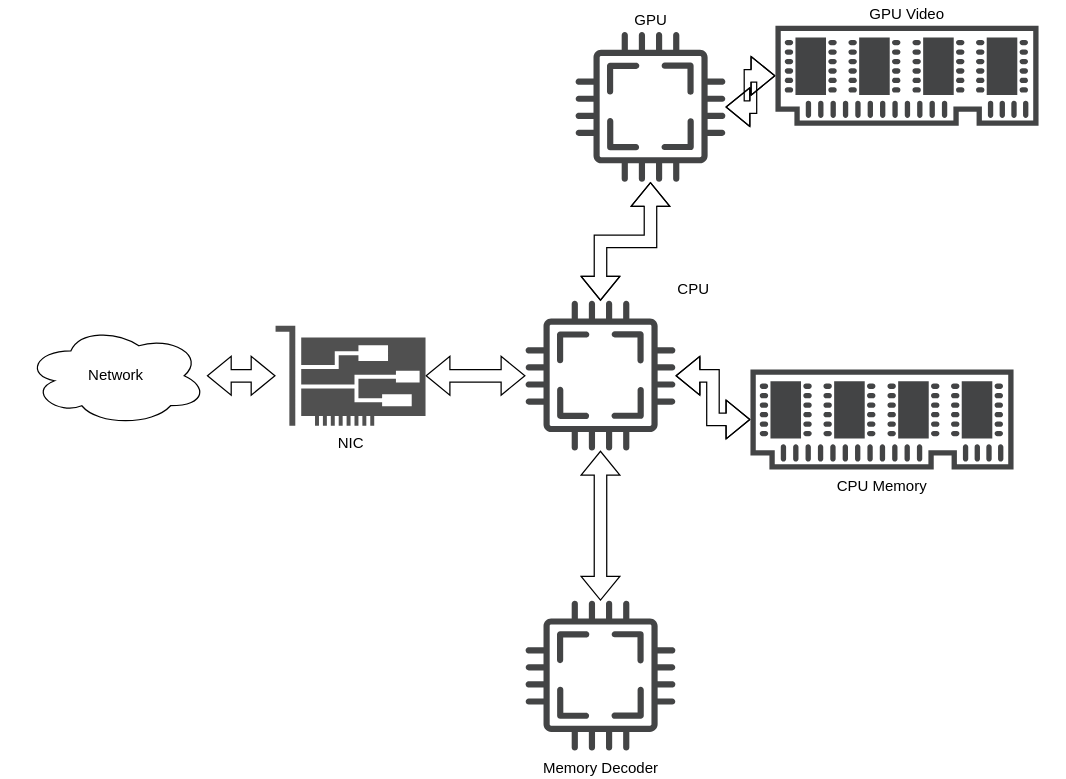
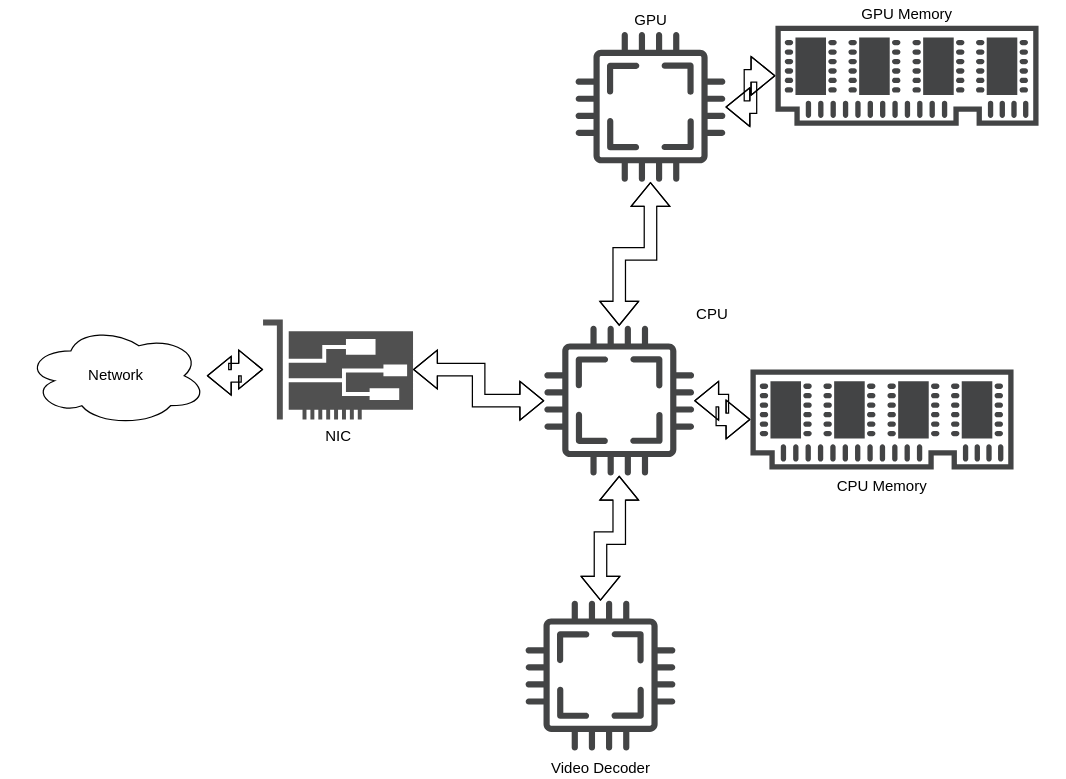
node "GPU Video": label "GPU Video" -> "GPU Memory"
node "NIC": moved (351, 376) -> (338, 369)
node "CPU": moved (601, 376) -> (619, 401)
node "Memory Decoder": label "Memory Decoder" -> "Video Decoder"
